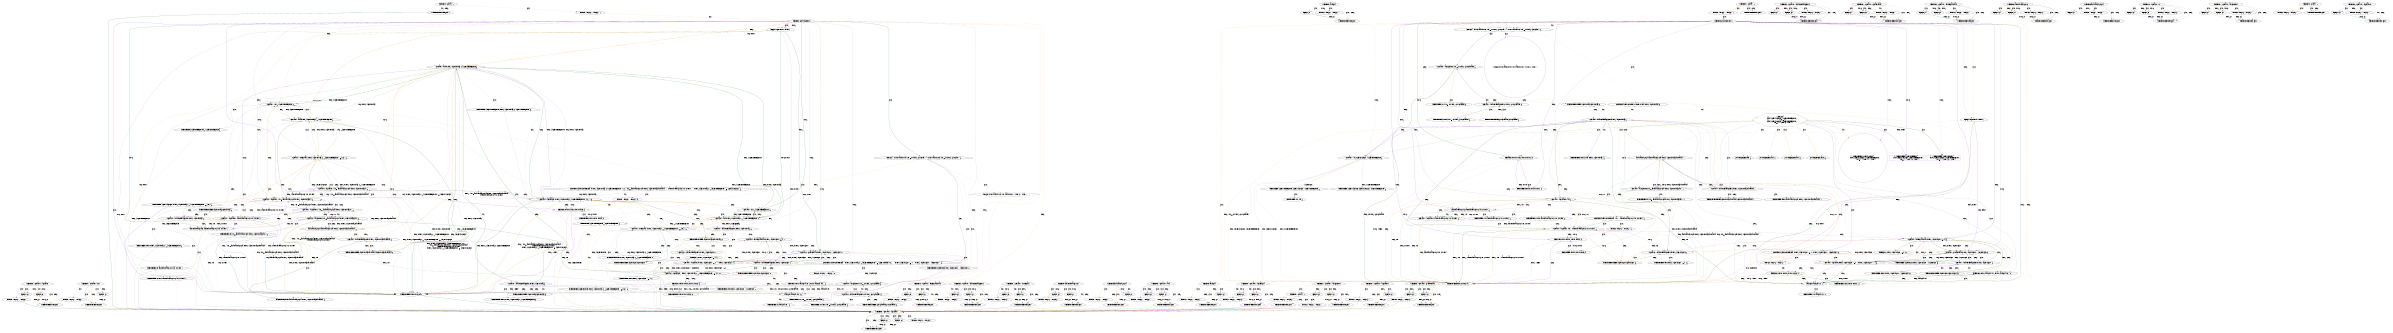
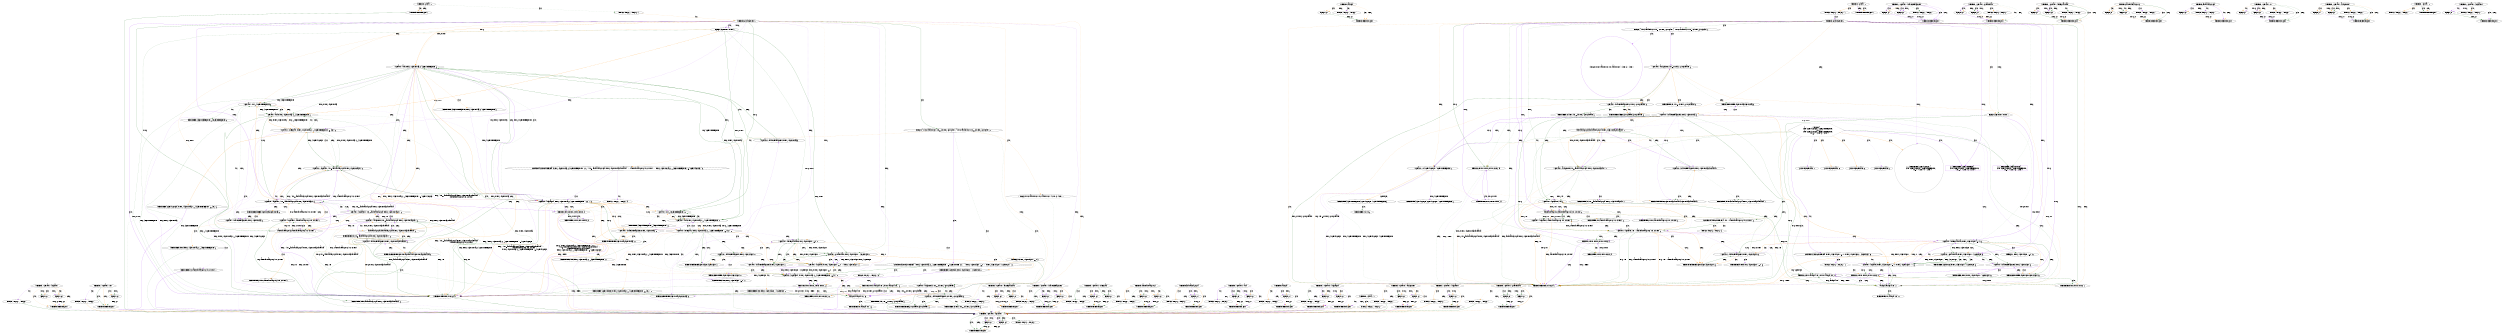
node "(CONTROL_STRUCTURE,SWITCH,switch(event->sigev_notify))": removed
node "(IDENTIFIER,event,switch(event->sigev_notify))": removed
node "(IDENTIFIER,event,event->sigev_notify & SIGEV_THREAD_ID)": removed
